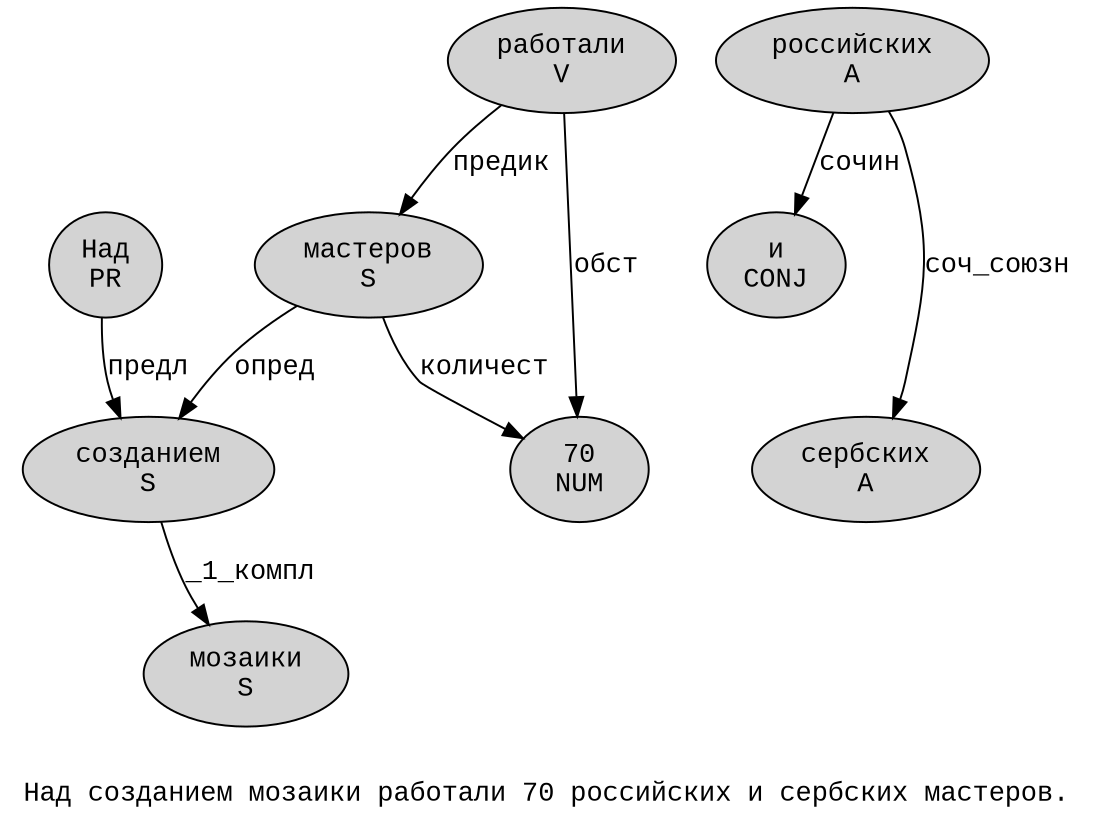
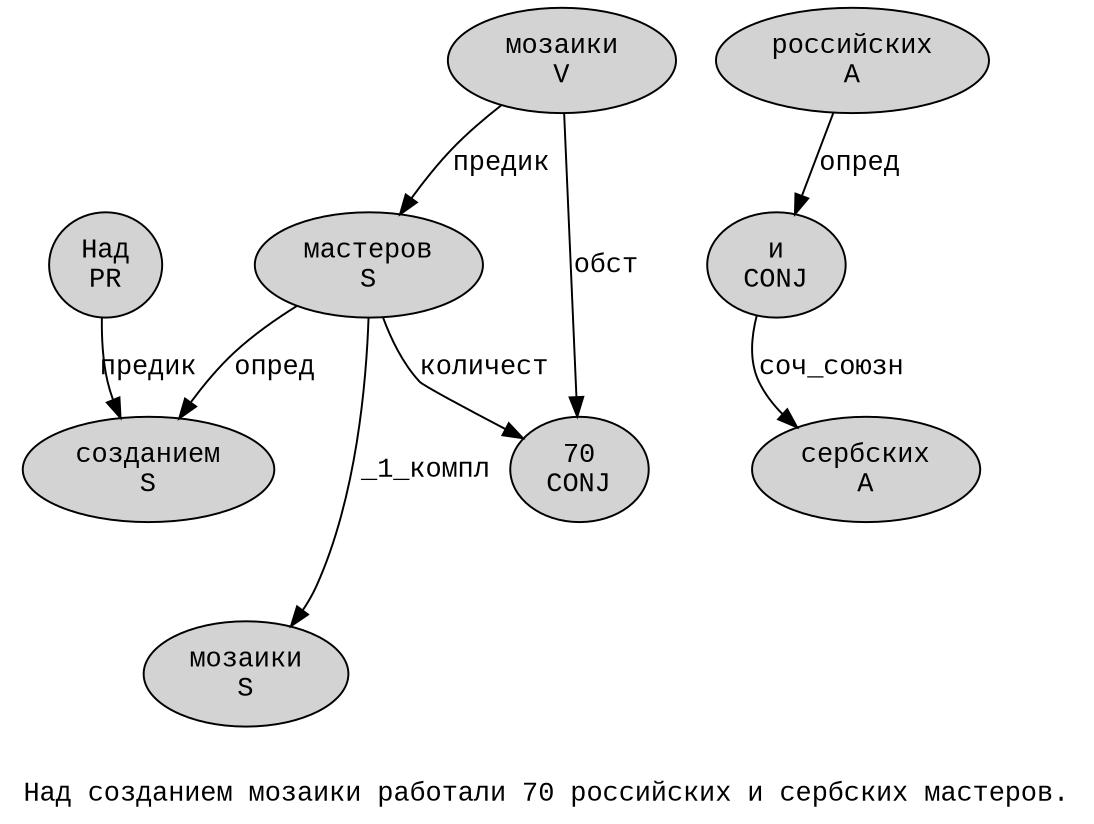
node "работали V": label "работали V" -> "мозаики V"
edge "российских A" -> "и CONJ": label "сочин" -> "опред"
edge "российских A" -> "сербских A": now "и CONJ" -> "сербских A"
edge "Над PR" -> "созданием S": label "предл" -> "предик"
node "70 NUM": label "70 NUM" -> "70 CONJ"
edge "созданием S" -> "мозаики S": now "мастеров S" -> "мозаики S"
